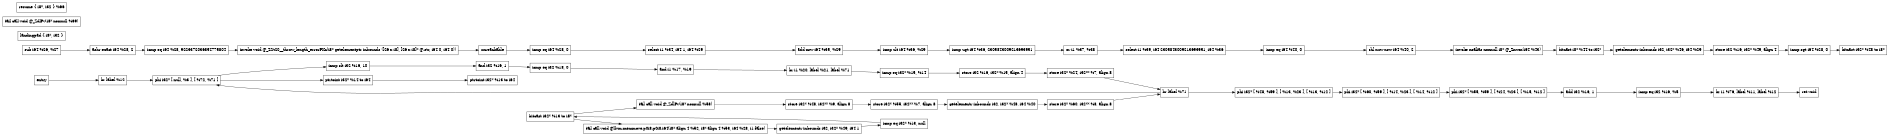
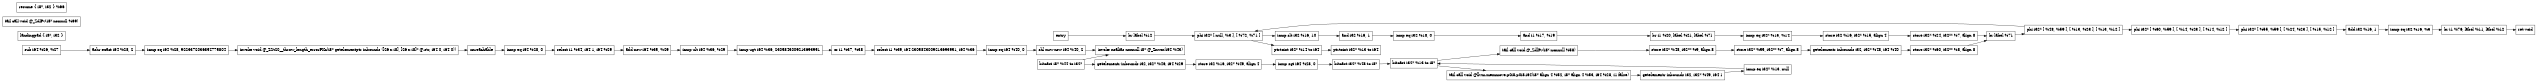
edge "invoke noalias nonnull i8* @_Znwm(i64 %43)" -> "bitcast i8* %44 to i32*": reversed
edge "bitcast i32* %48 to i8*" -> "bitcast i32* %13 to i8*": added
edge "br label %71" -> "phi i32* [ null, %3 ], [ %72, %71 ]": now "phi i32* [ %48, %59 ], [ %13, %23 ], [ %13, %12 ]" -> "phi i32* [ null, %3 ], [ %72, %71 ]"
